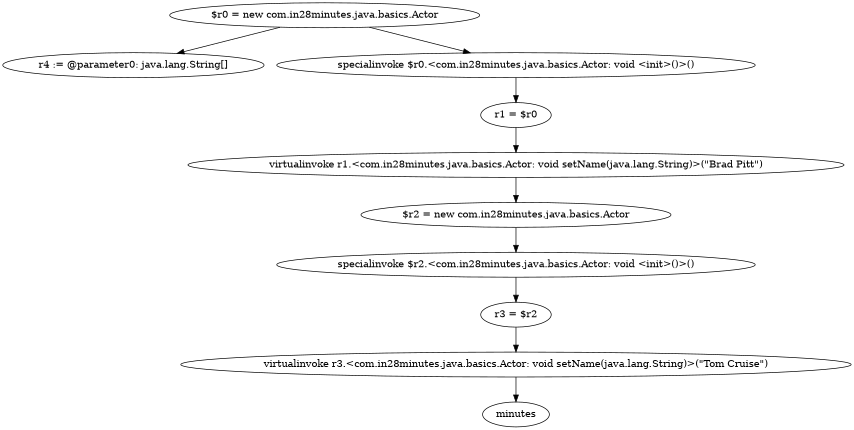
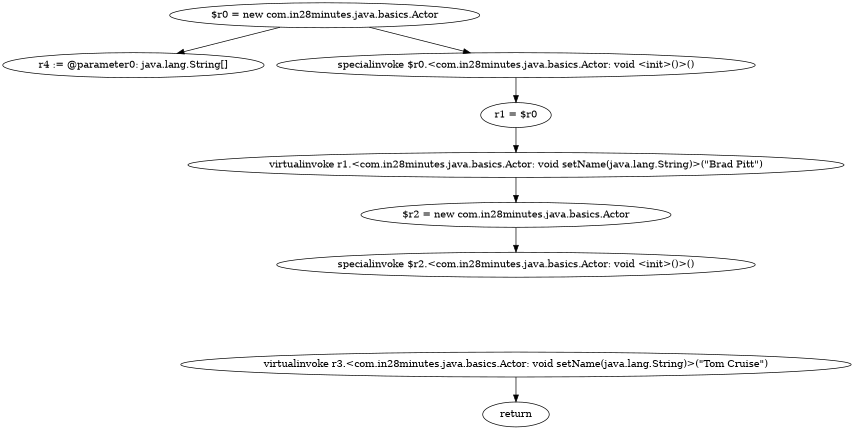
node "r3 = $r2": removed
node "minutes": label "minutes" -> "return"
